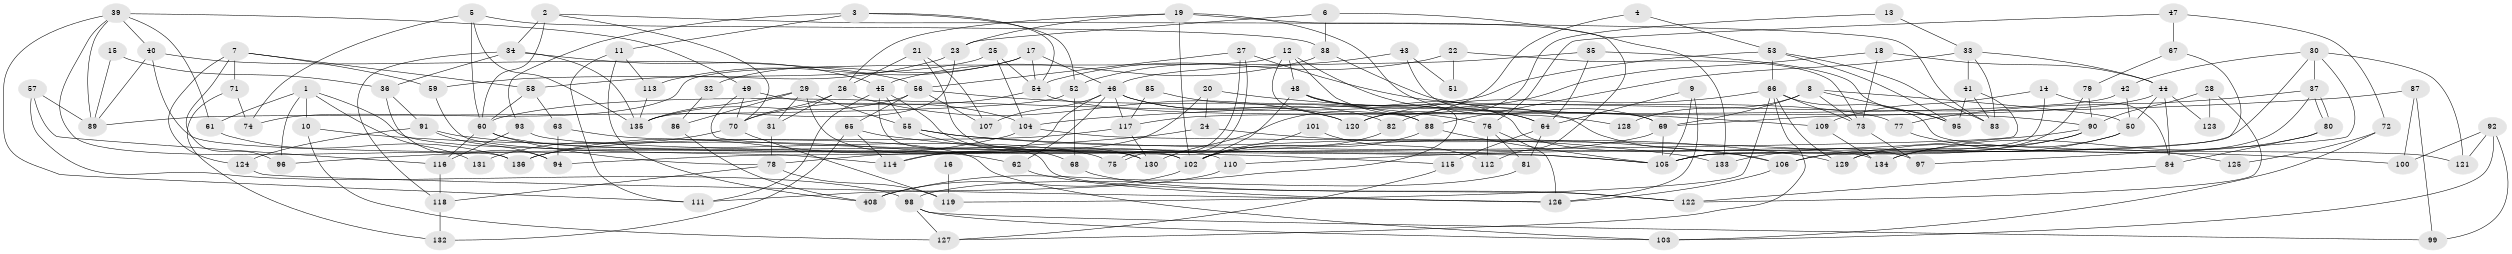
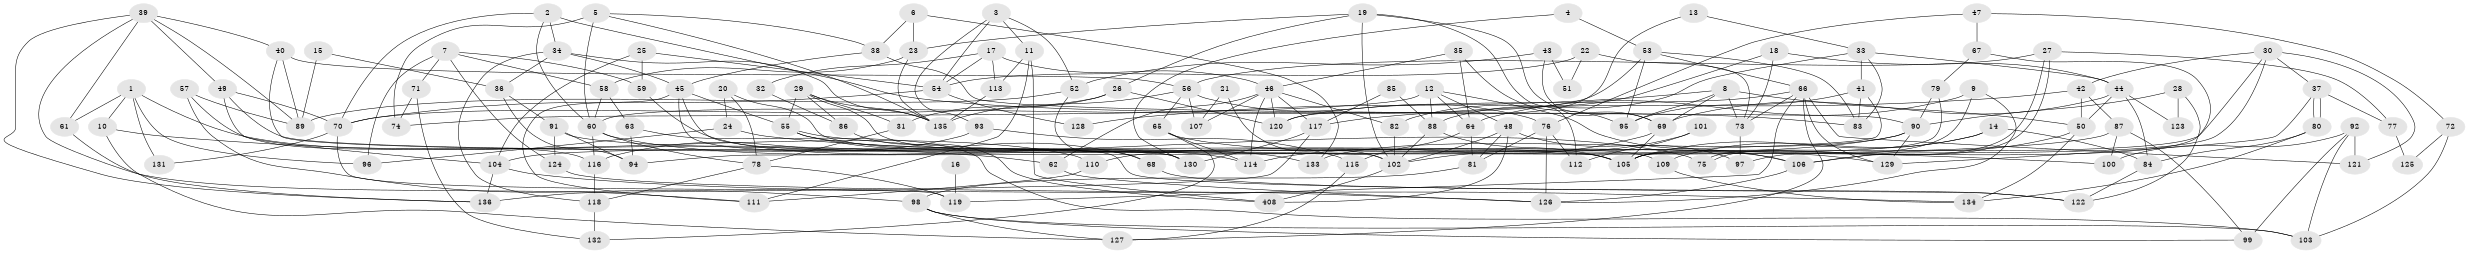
edge "21" -- "26": removed
edge "48" -- "64": now "48" -- "81"
edge "42" -- "87": added
